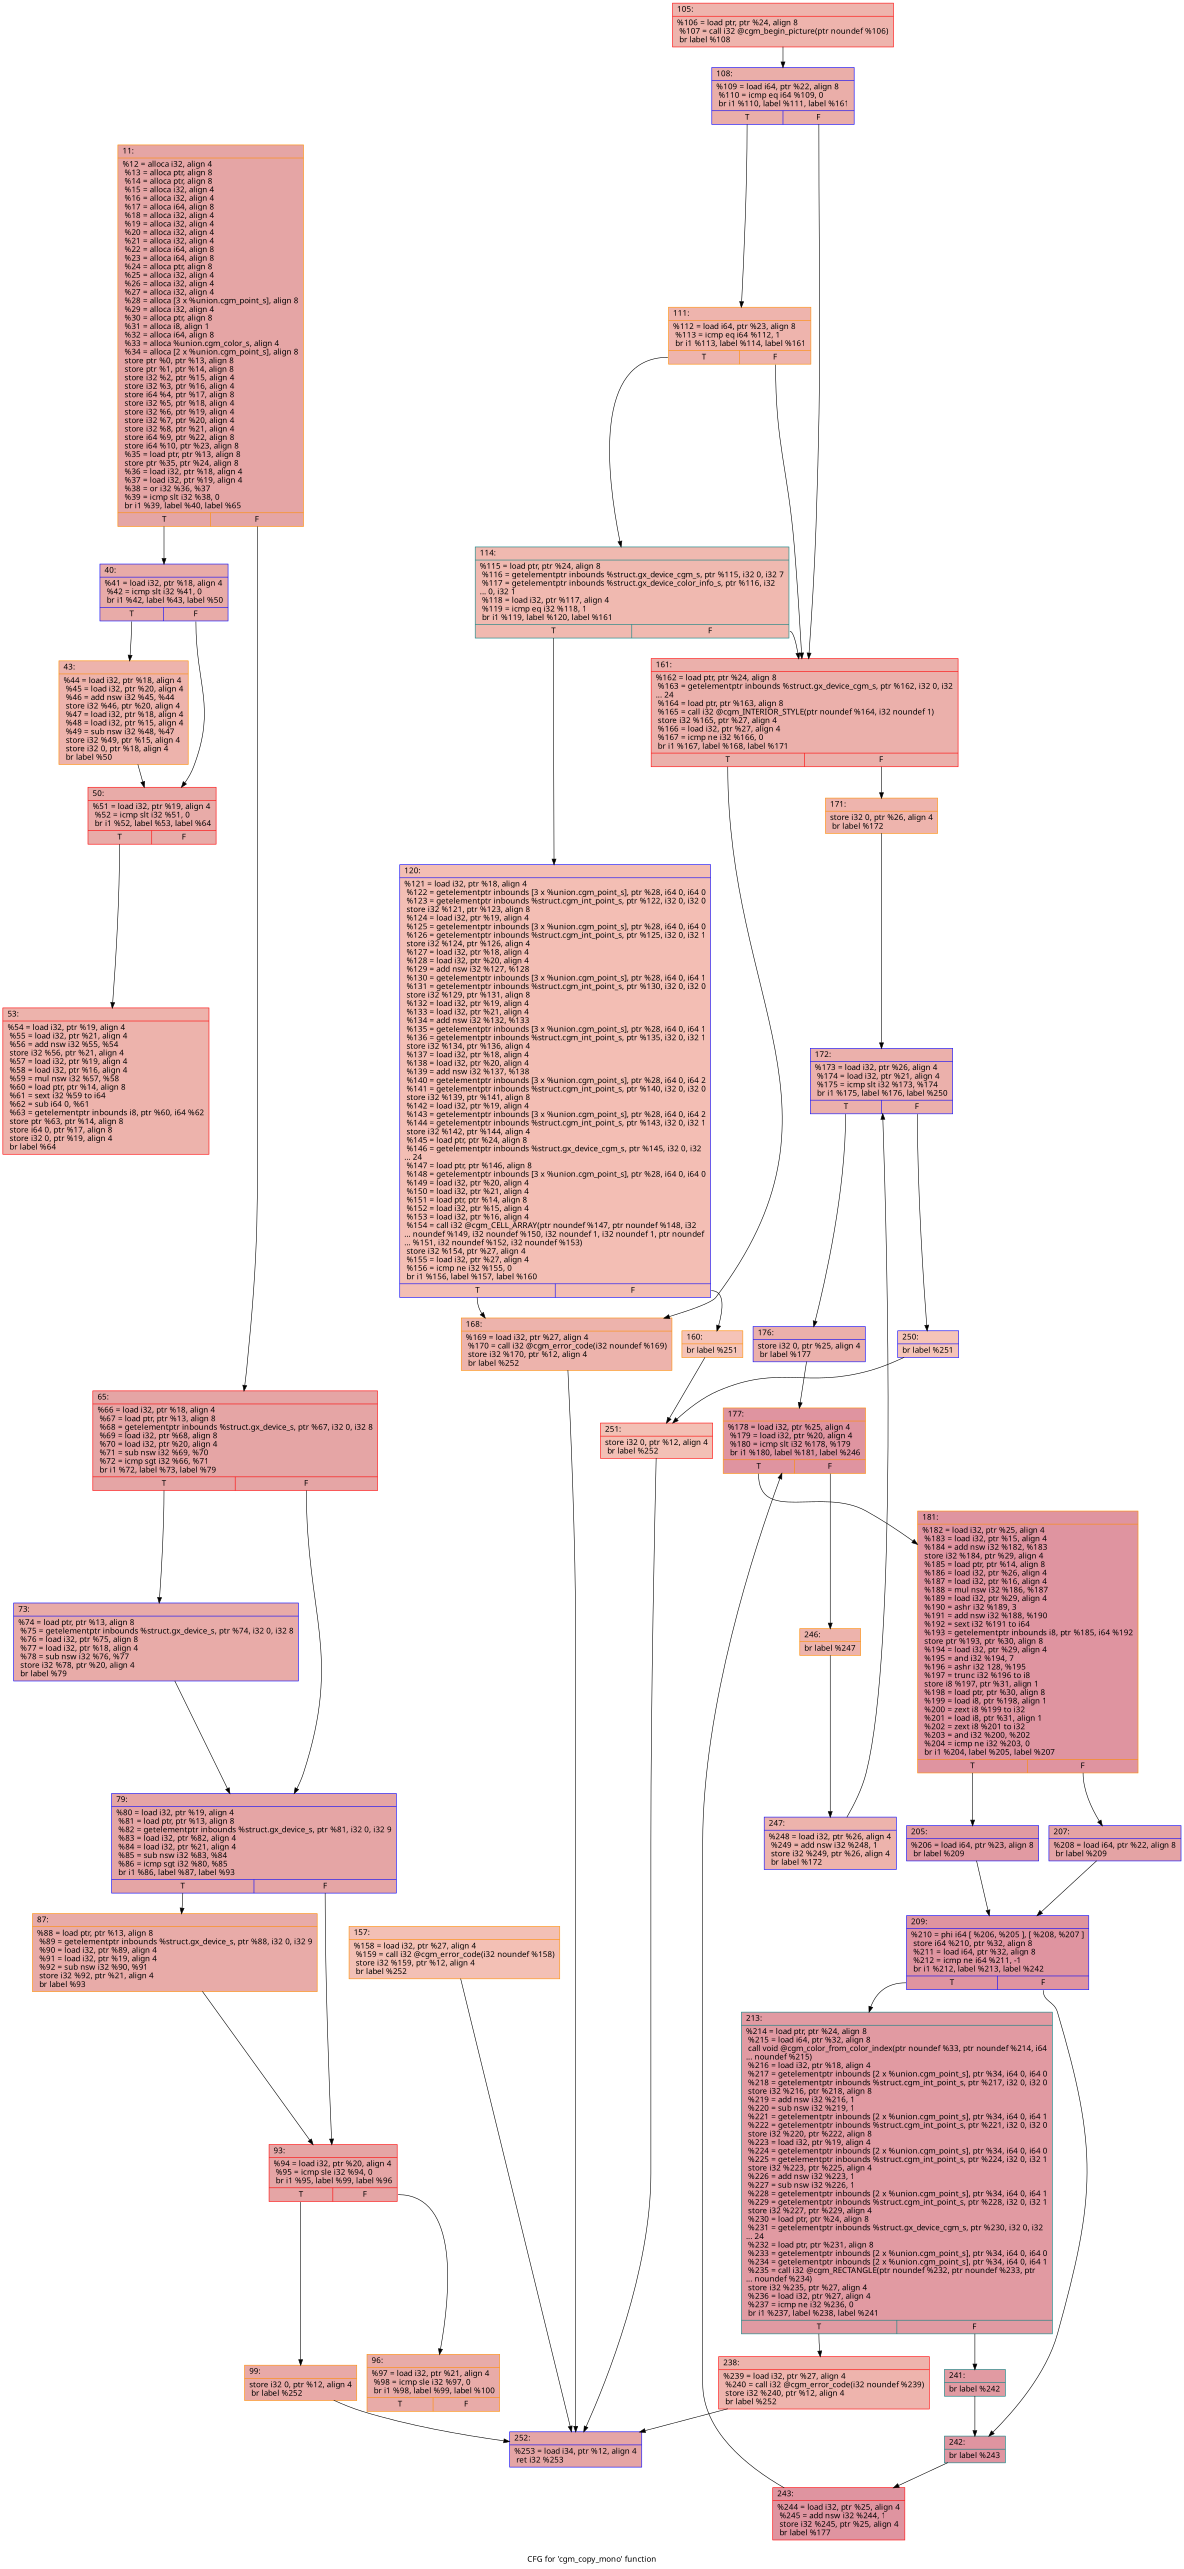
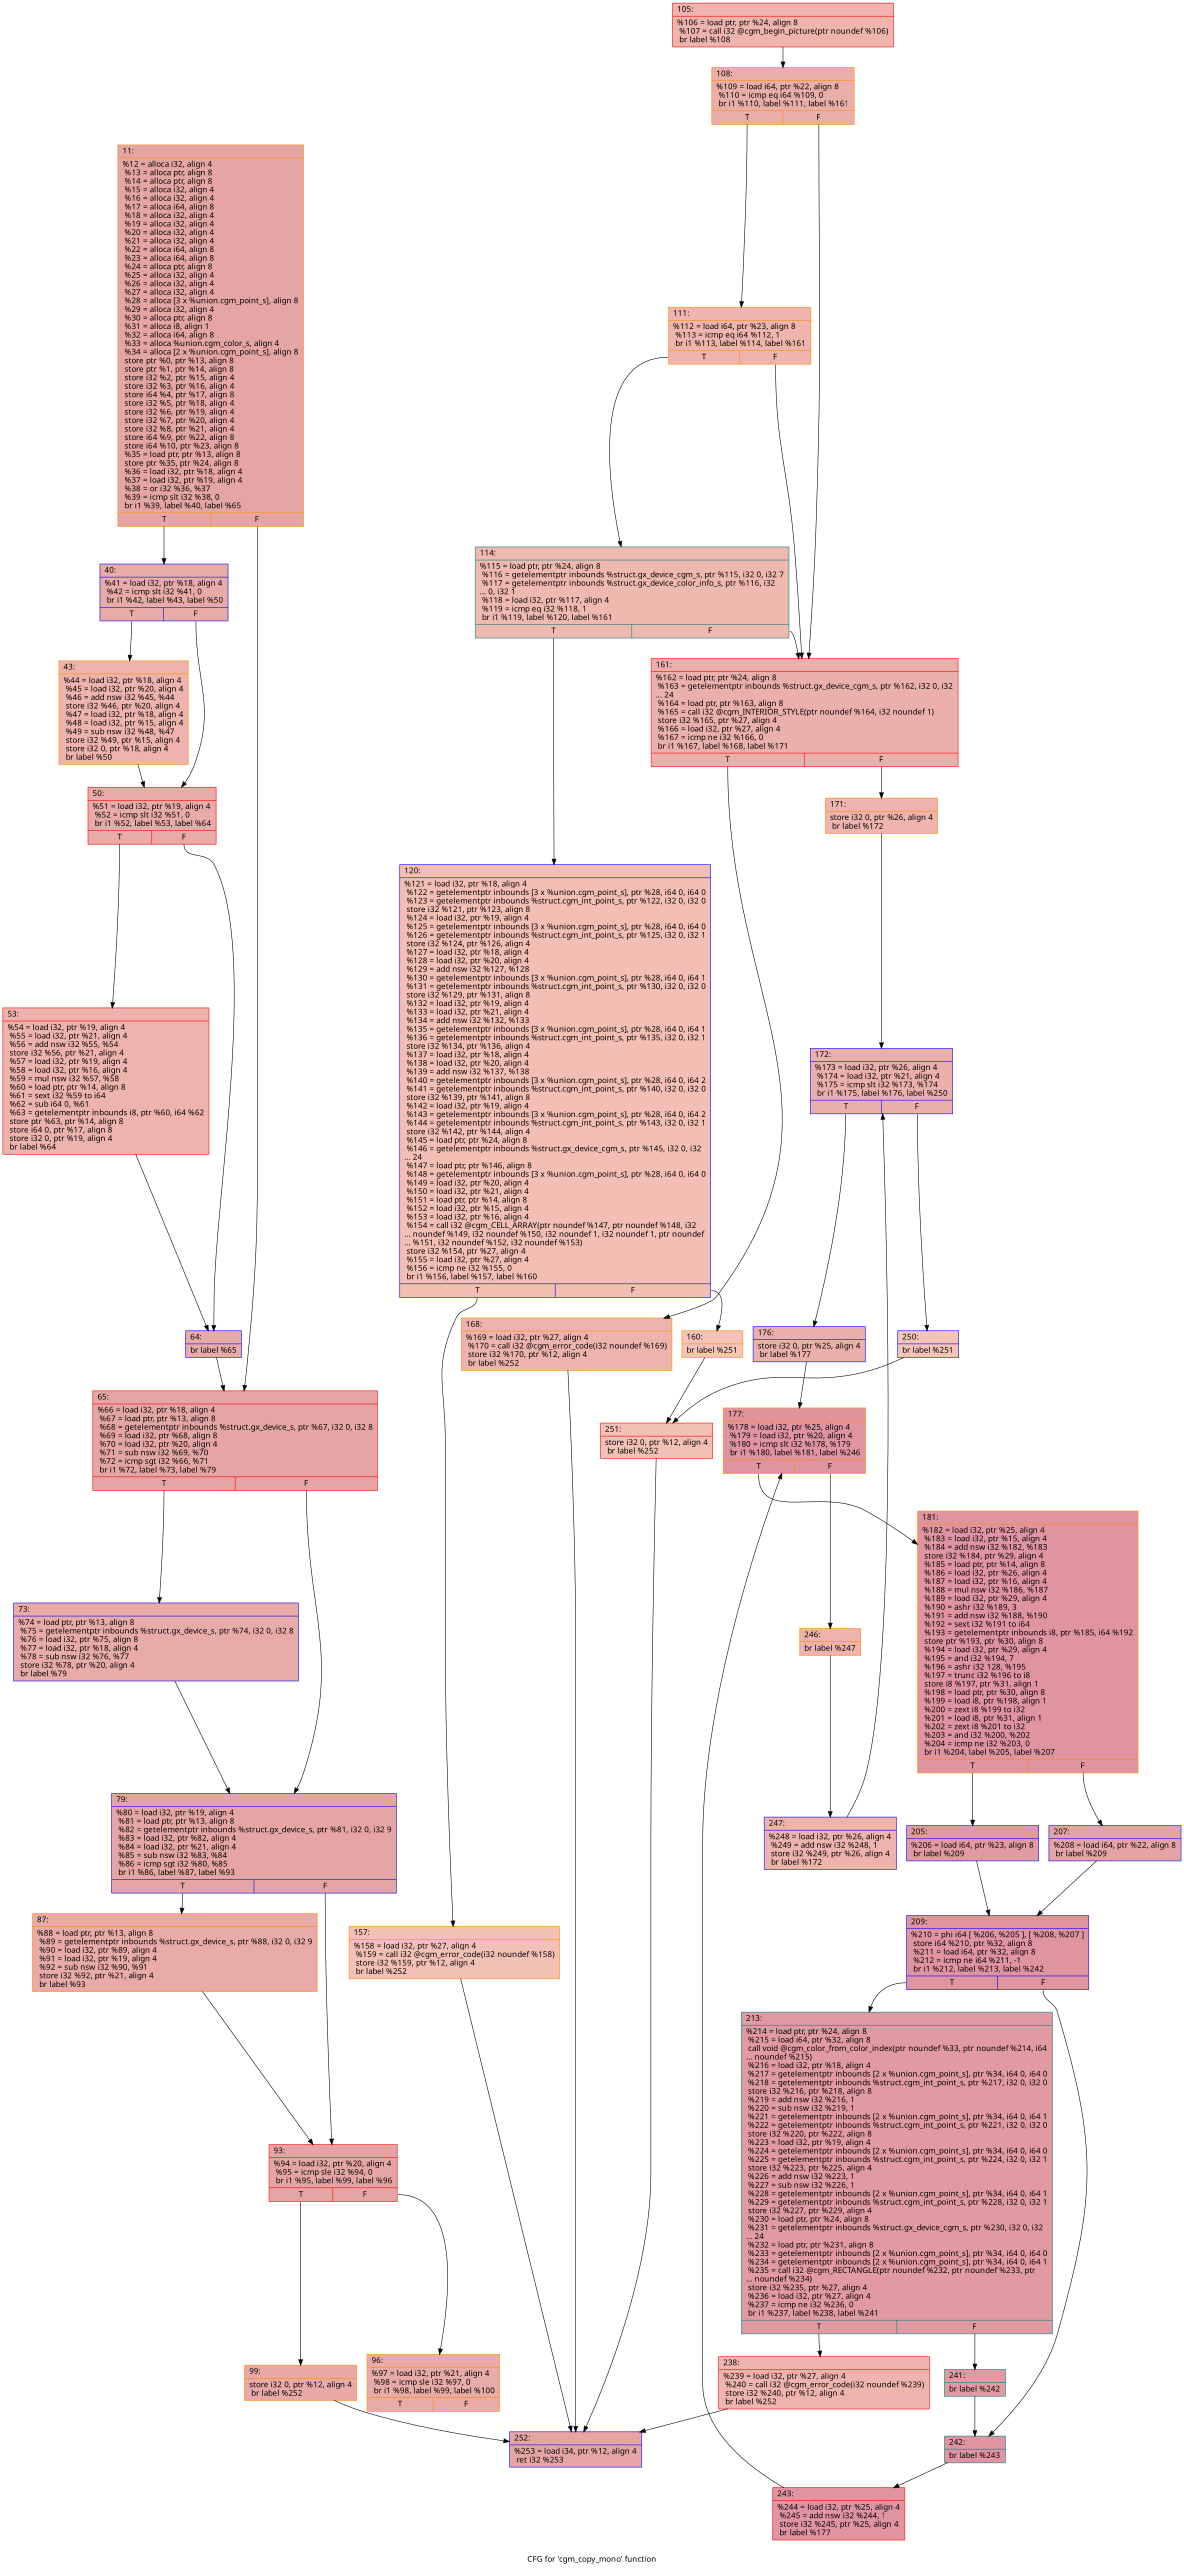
node "108:": color blue -> darkorange
edge "120:" -> "168:": now "120:" -> "157:"
node "64:": added
